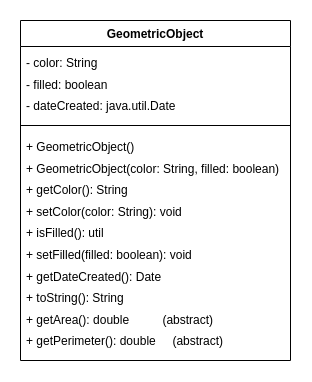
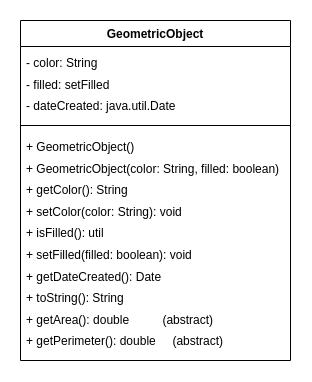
node "- color: String - filled: boolean - dateCreated: java.util.Date": label "- color: String - filled: boolean - dateCreated: java.util.Date" -> "- color: String - filled: setFilled - dateCreated: java.util.Date"
